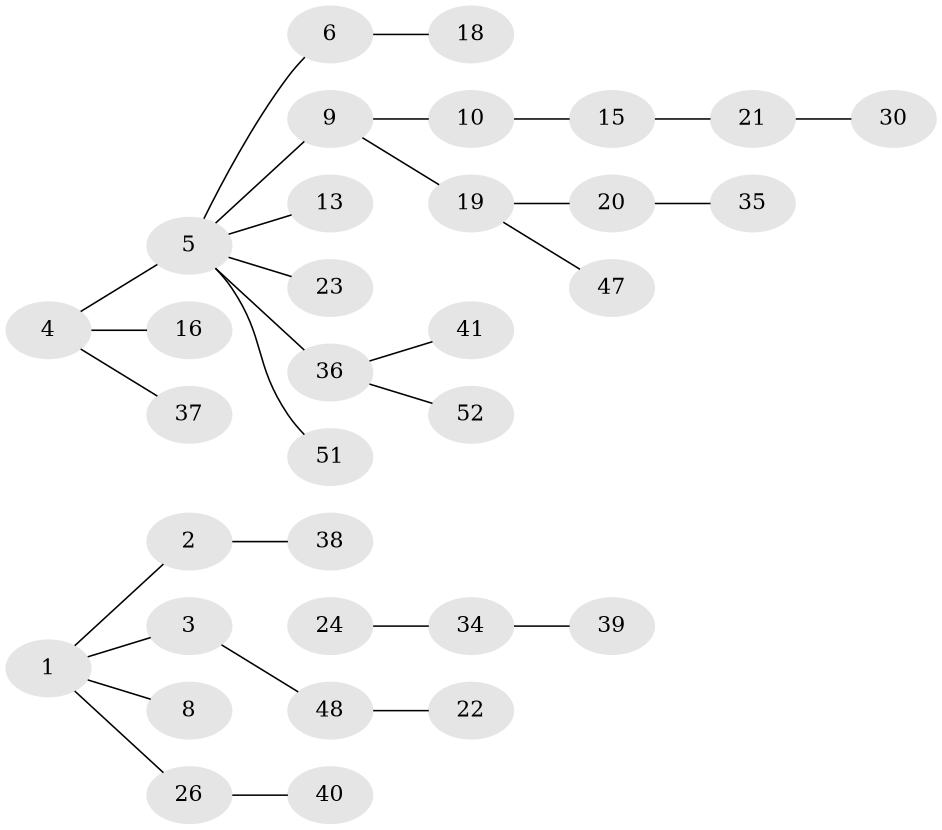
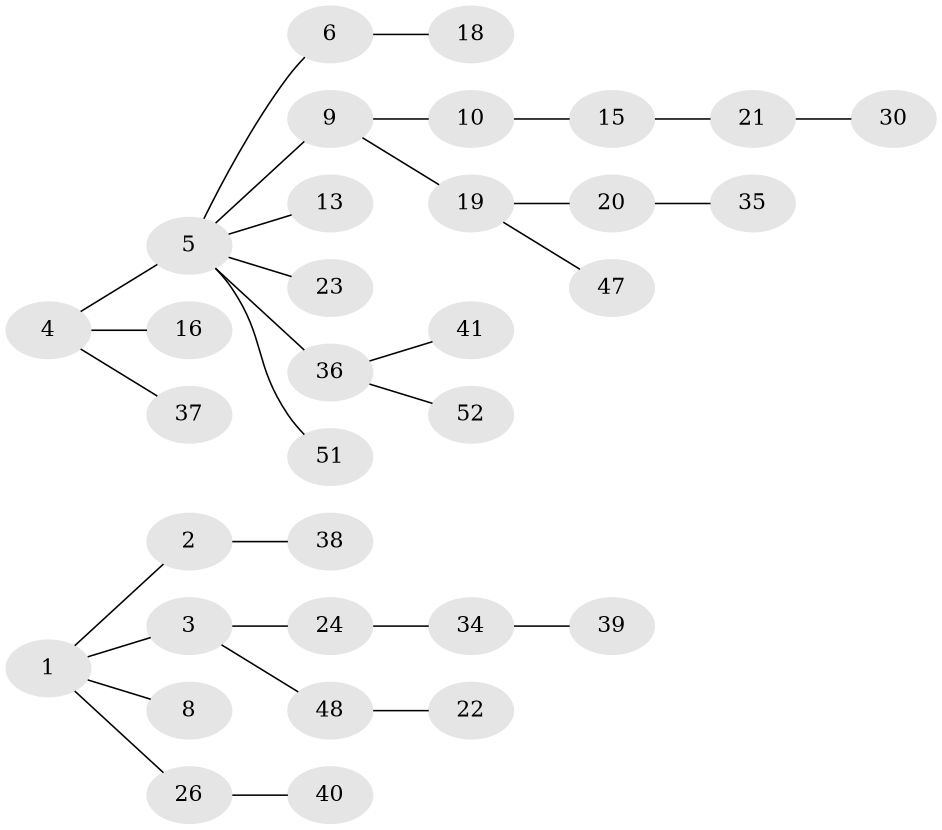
edge "3" -- "24": added
